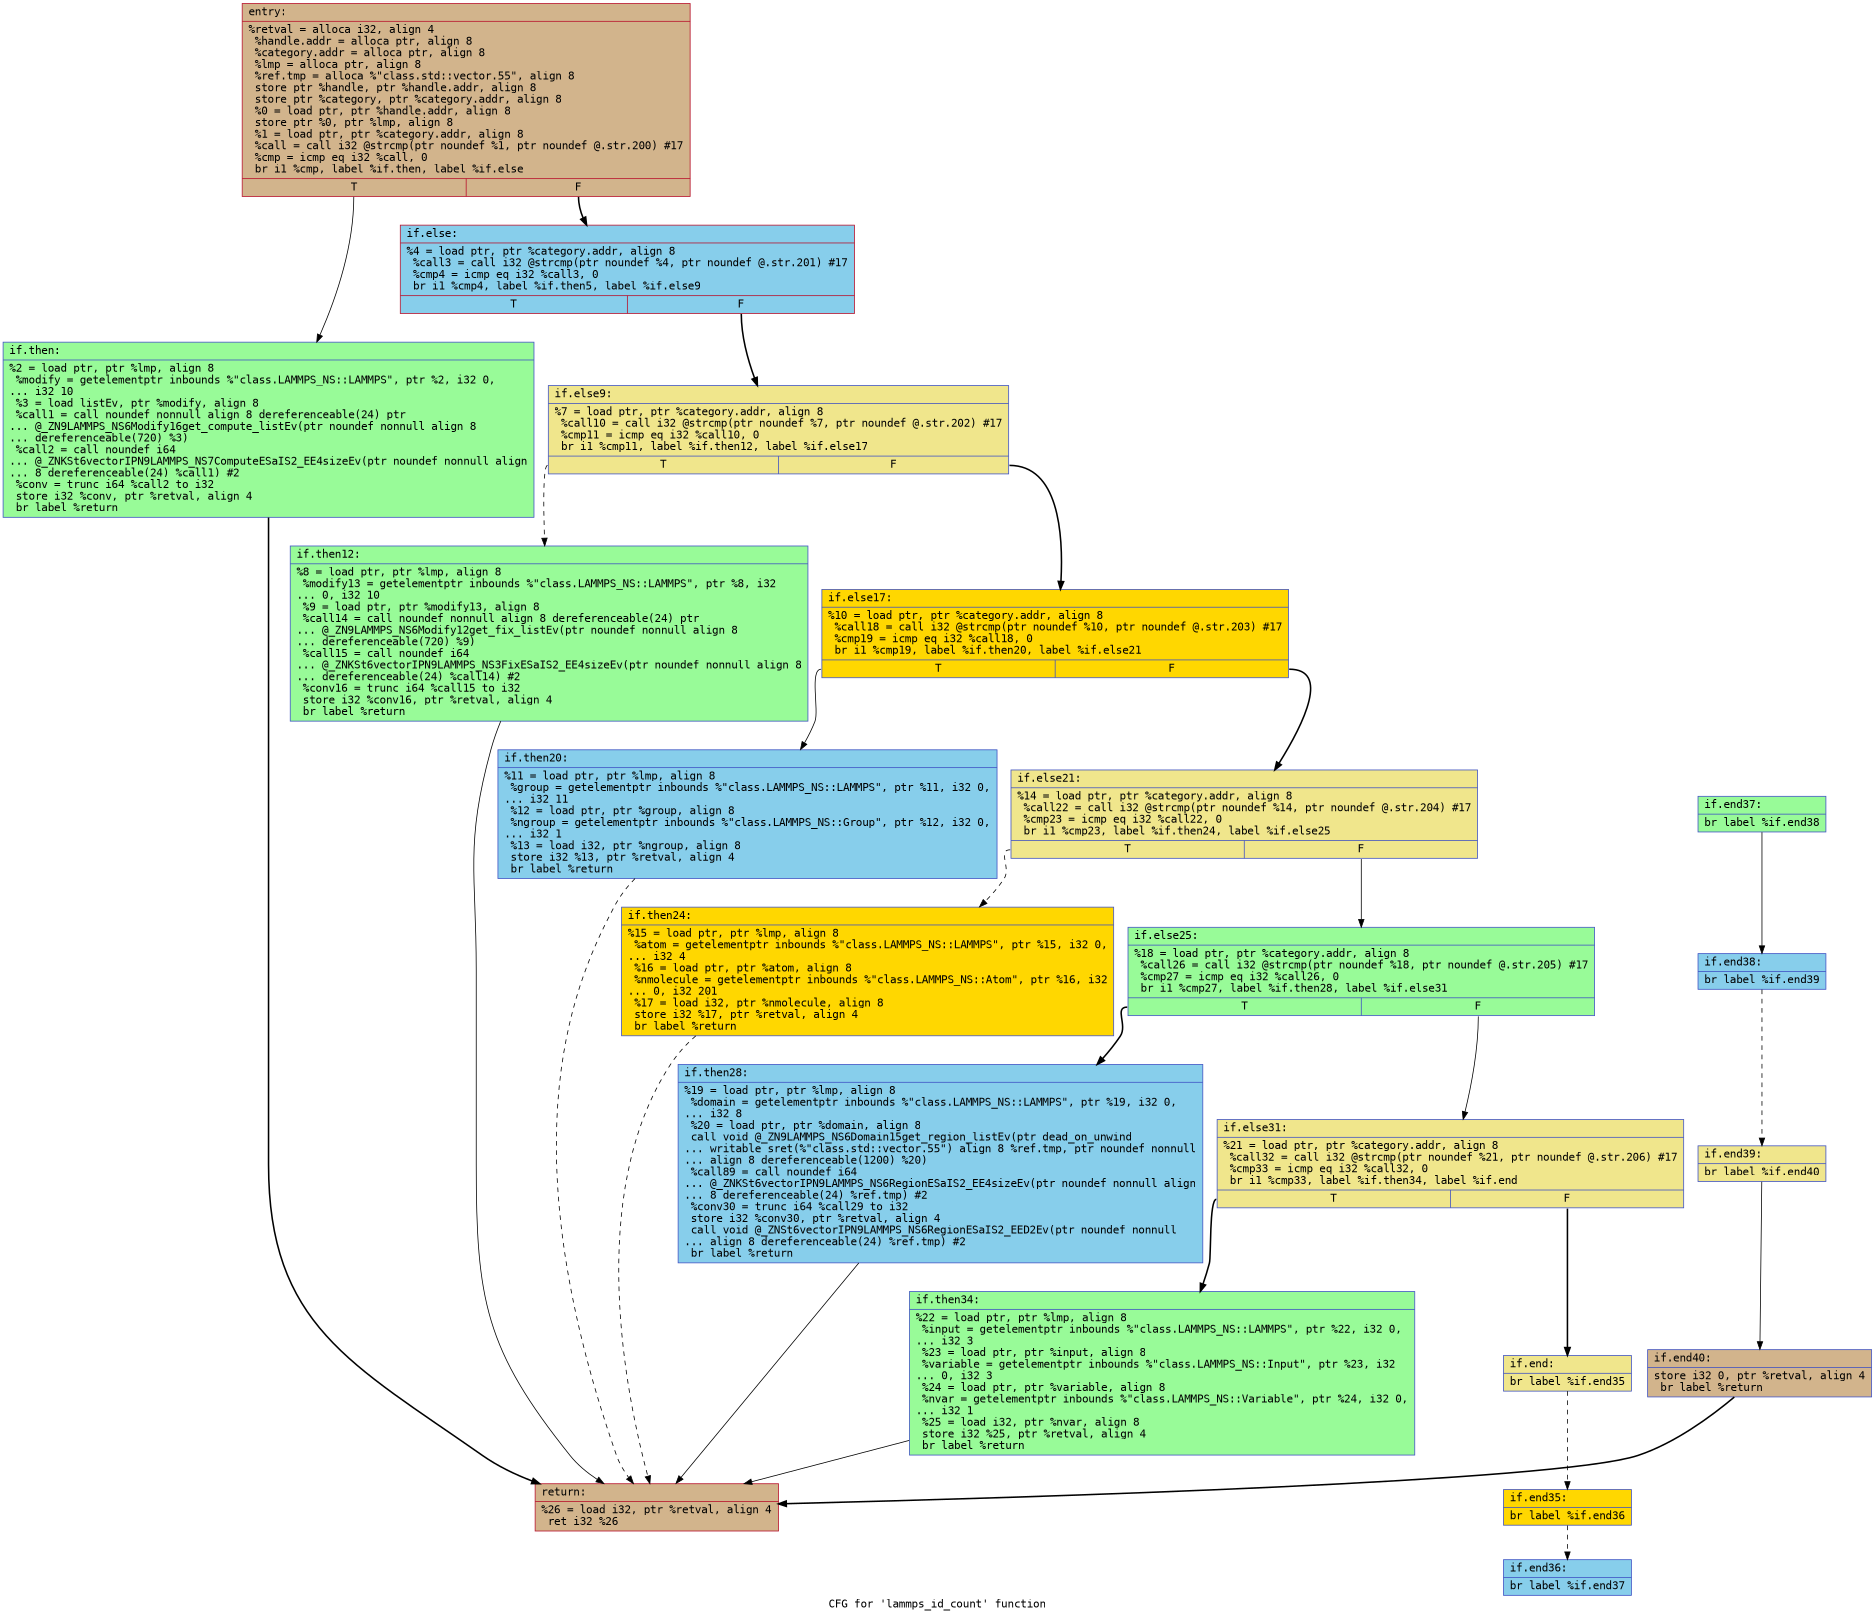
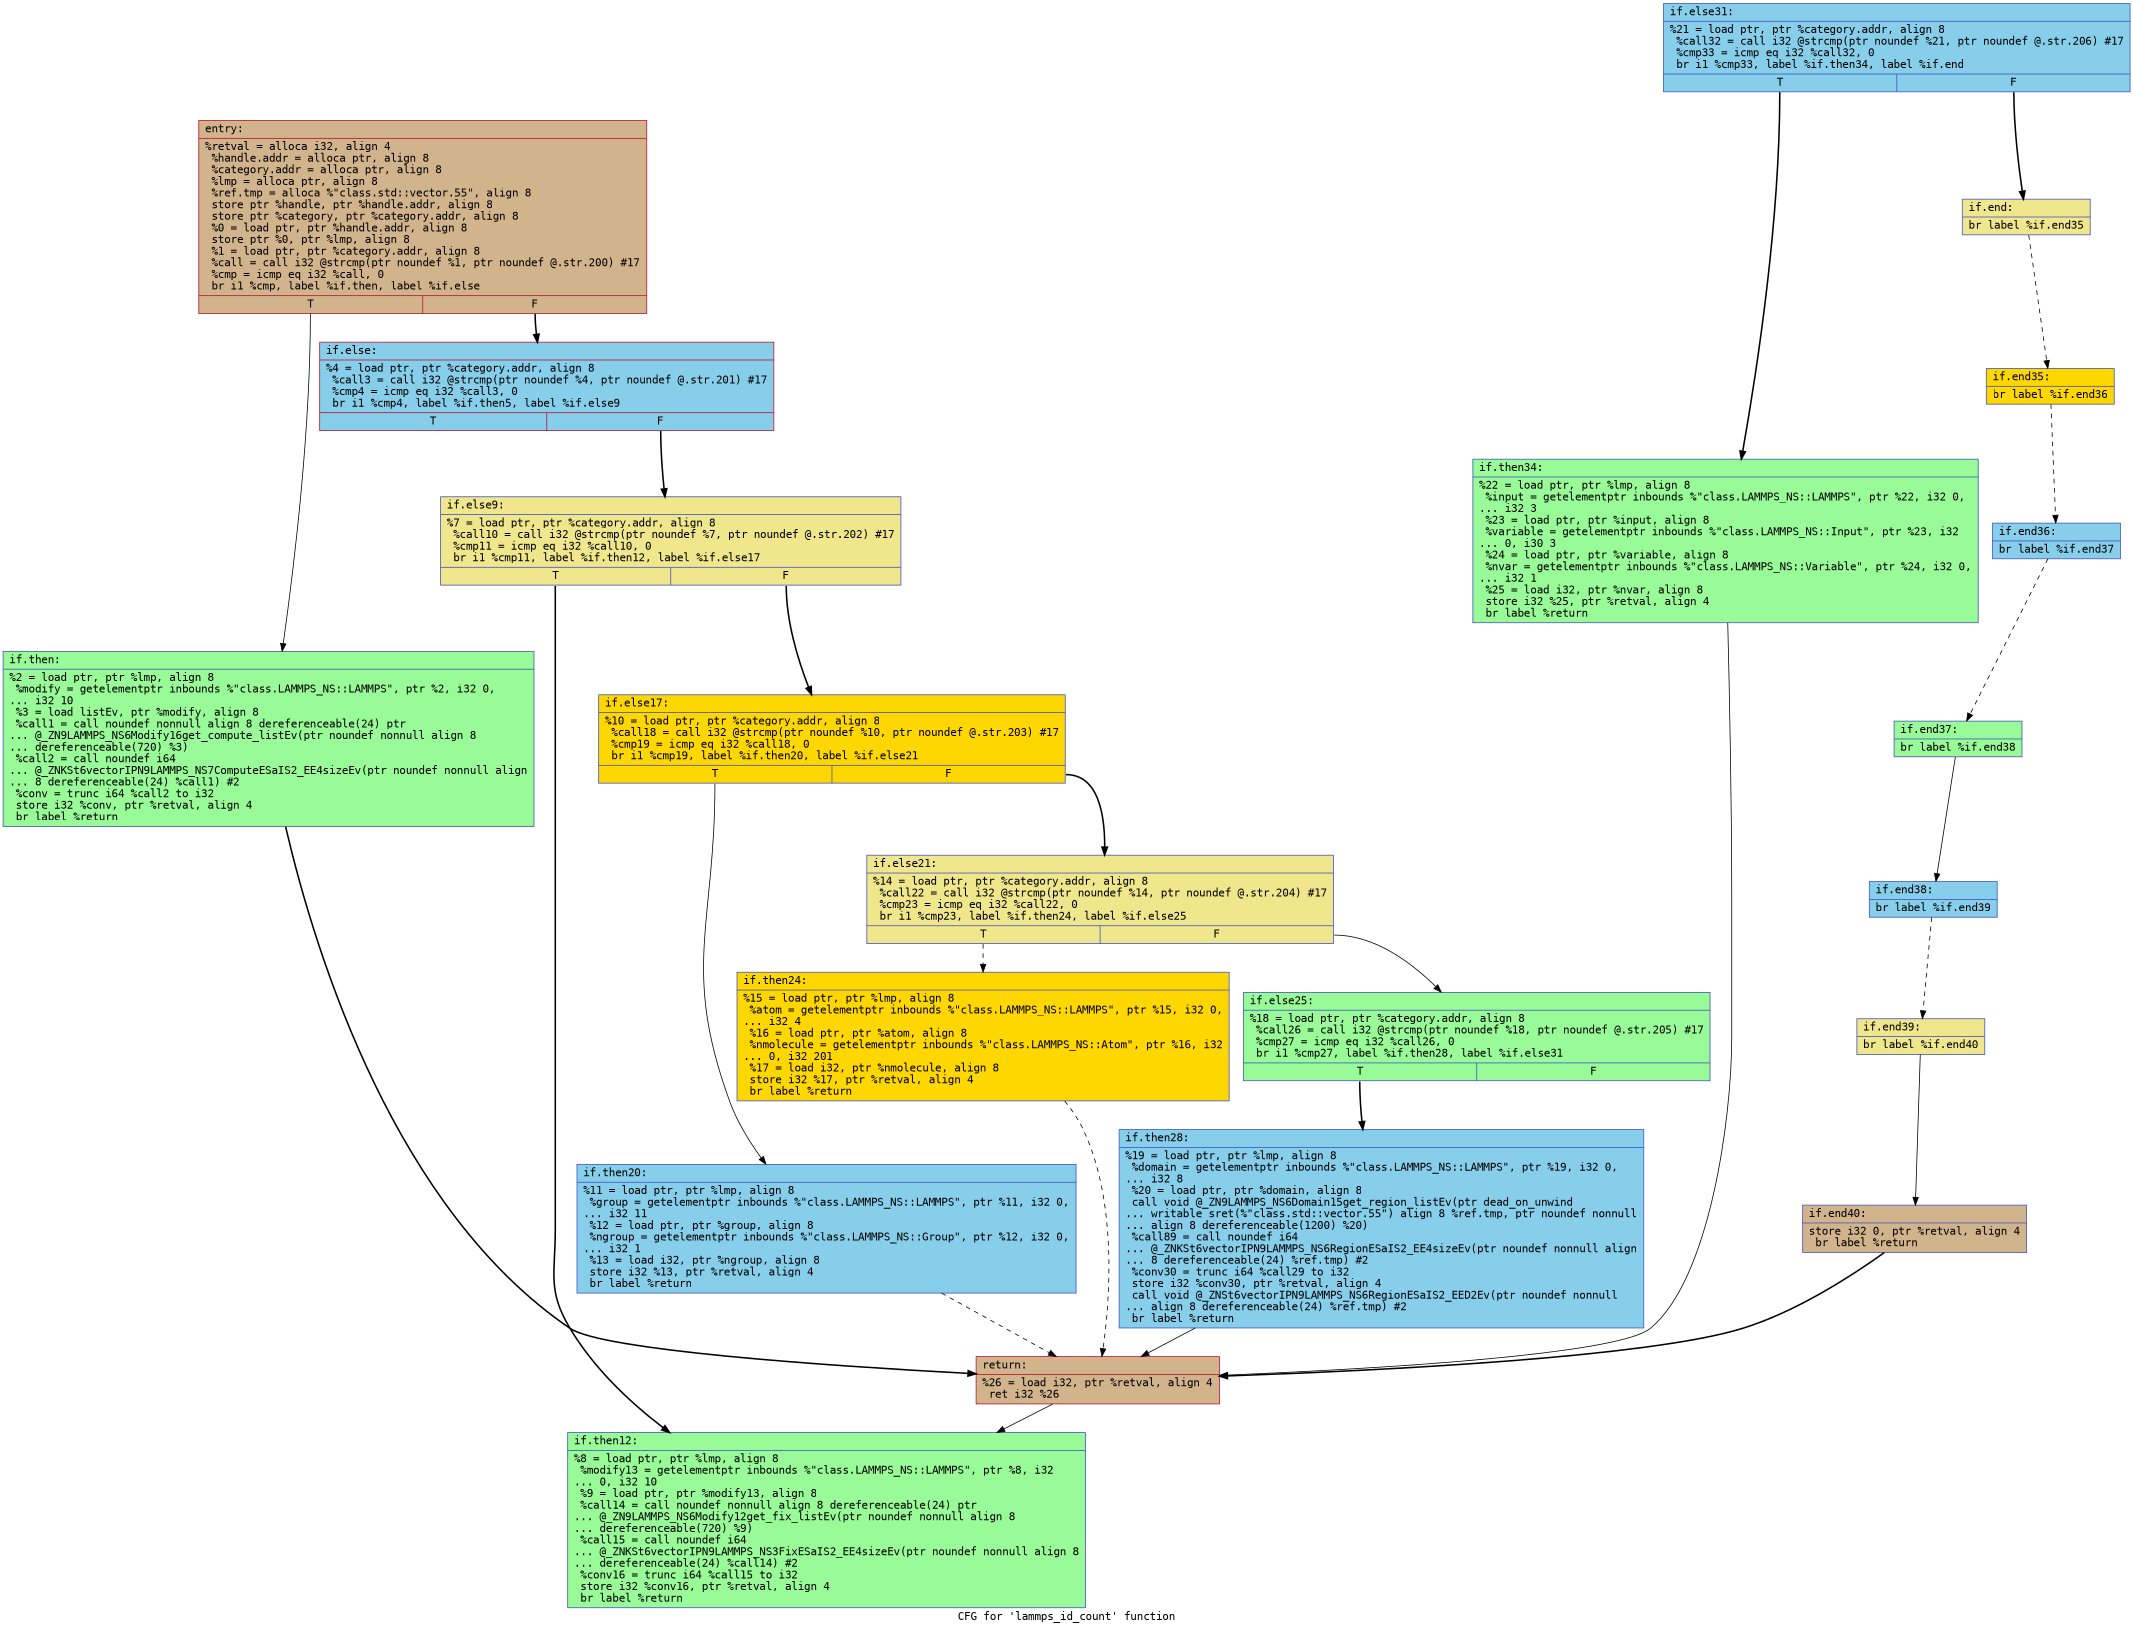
edge "if.else9:" -> "if.then12:": style dashed -> bold
edge "if.end36:" -> "if.end37:": added
edge "if.else25:" -> "if.else31:": removed
edge "if.then12:" -> "return:": reversed
node "if.else31:": fillcolor khaki -> skyblue
node "if.then34:": text "... 0, i32 3" -> "... 0, i30 3"
